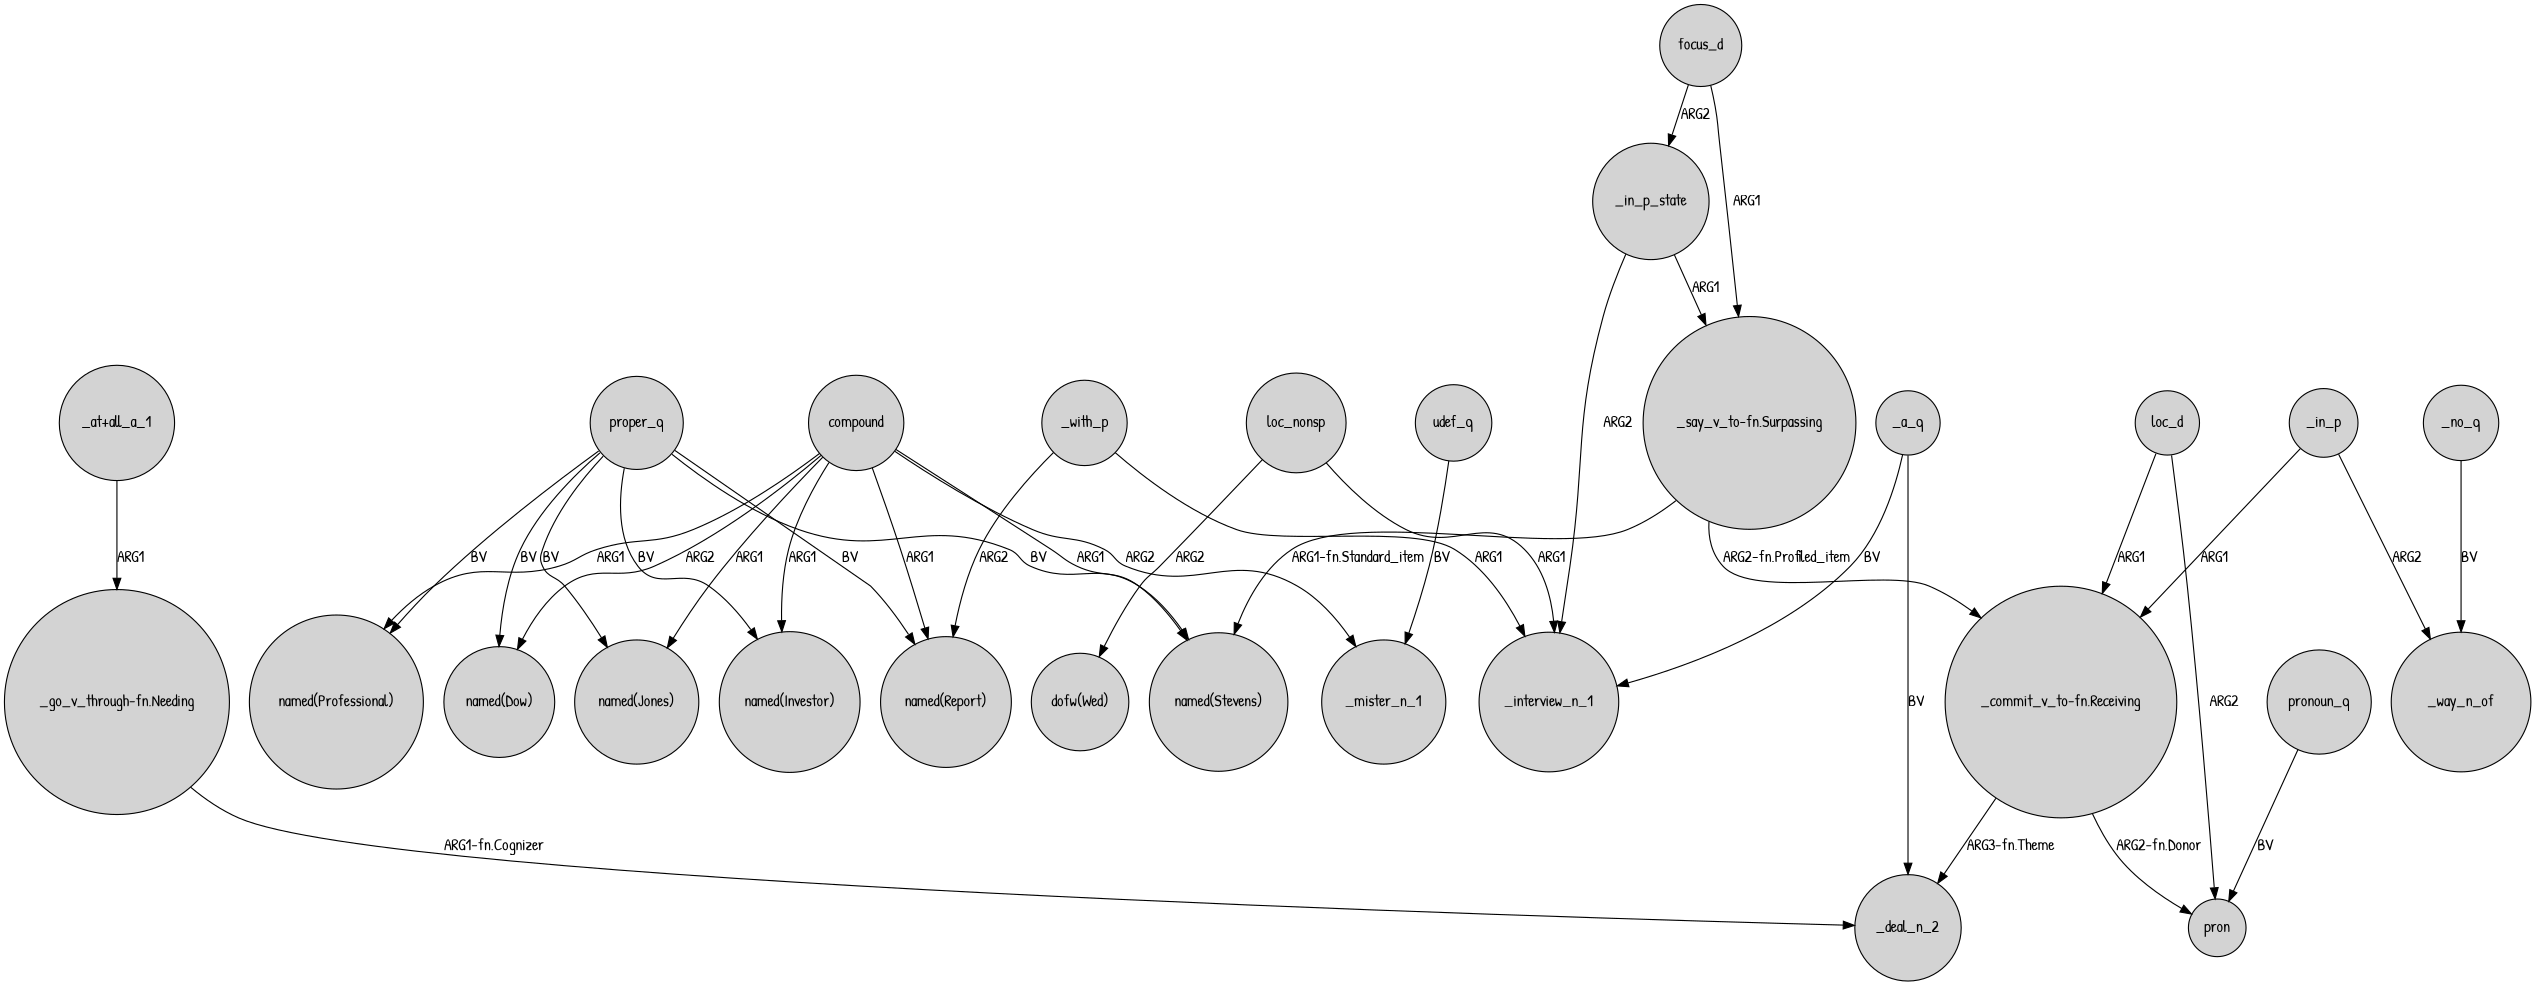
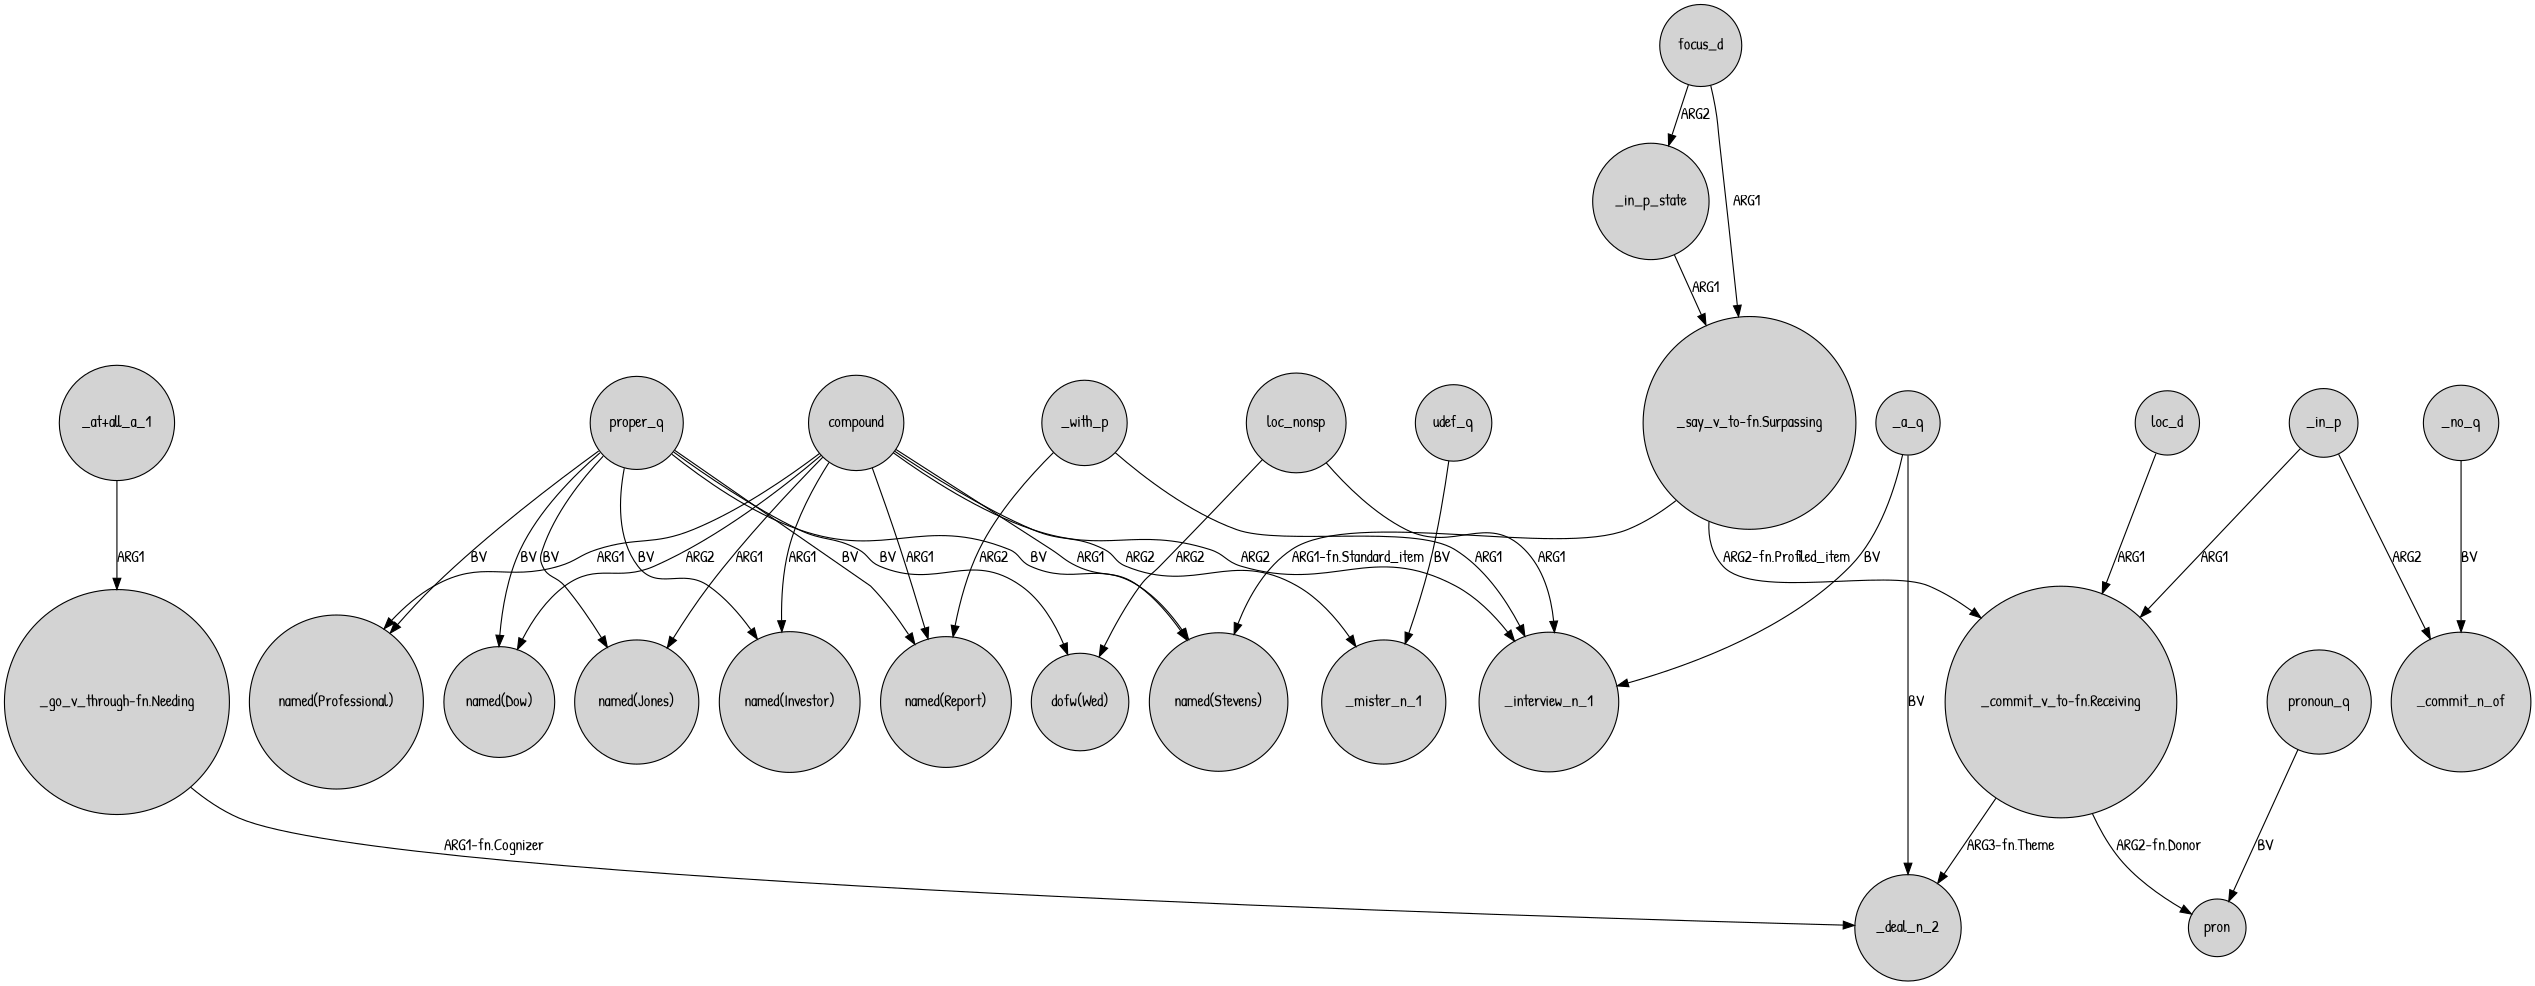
edge "_in_p_state" -> "_interview_n_1": now "compound" -> "_interview_n_1"
edge "proper_q" -> "dofw(Wed)": added, label "BV"
edge "loc_d" -> "pron": removed, label "ARG2"
node "_way_n_of": label "_way_n_of" -> "_commit_n_of"
